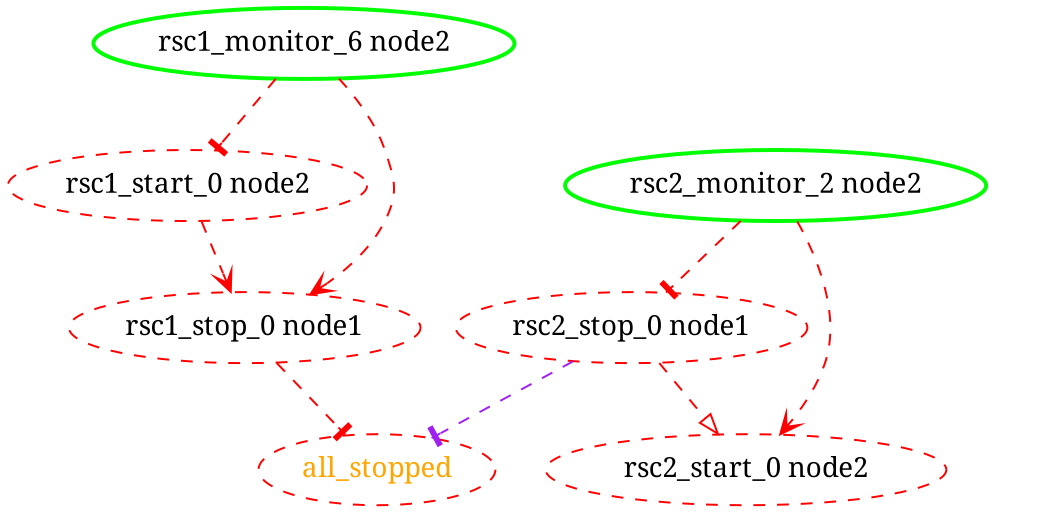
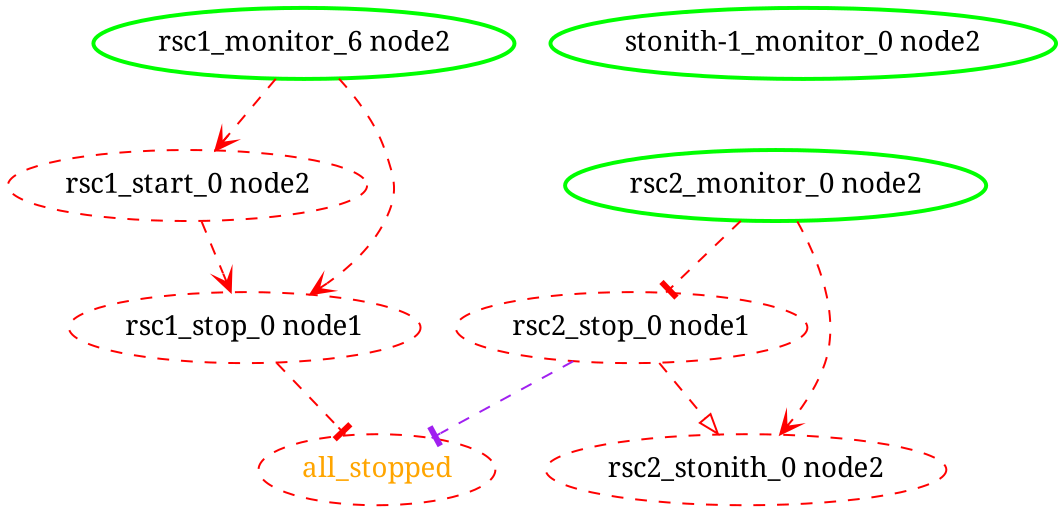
node "stonith-1_monitor_0 node2": added
edge "rsc1_monitor_6 node2" -> "rsc1_start_0 node2": arrowhead tee -> vee
node "rsc2_monitor_2 node2": label "rsc2_monitor_2 node2" -> "rsc2_monitor_0 node2"
node "rsc2_start_0 node2": label "rsc2_start_0 node2" -> "rsc2_stonith_0 node2"
